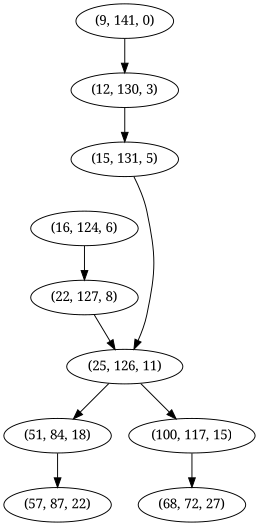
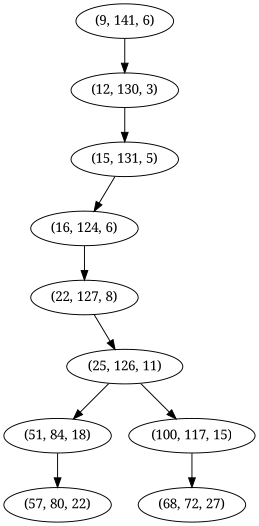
node "(9, 141, 0)": label "(9, 141, 0)" -> "(9, 141, 6)"
edge "(15, 131, 5)" -> "(25, 126, 11)": now "(15, 131, 5)" -> "(16, 124, 6)"
node "(57, 87, 22)": label "(57, 87, 22)" -> "(57, 80, 22)"
